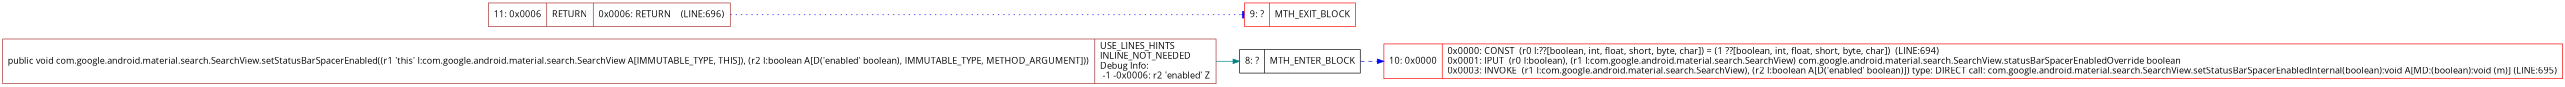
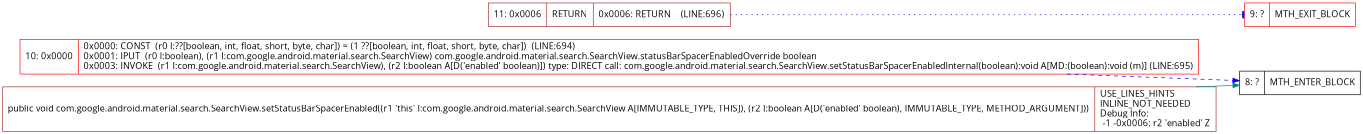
edge "8: ?" -> "10: 0x0000": reversed
